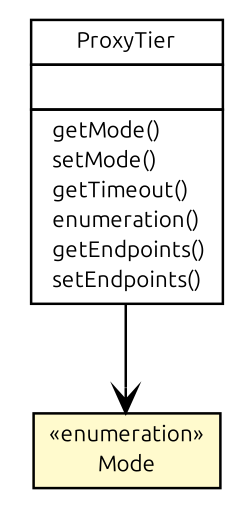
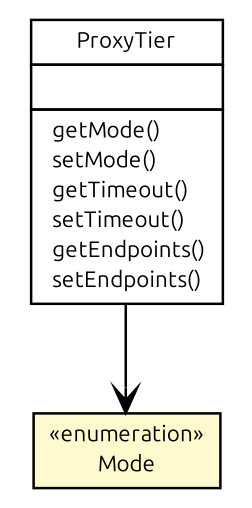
node "ProxyTier": text "enumeration()" -> "setTimeout()"
